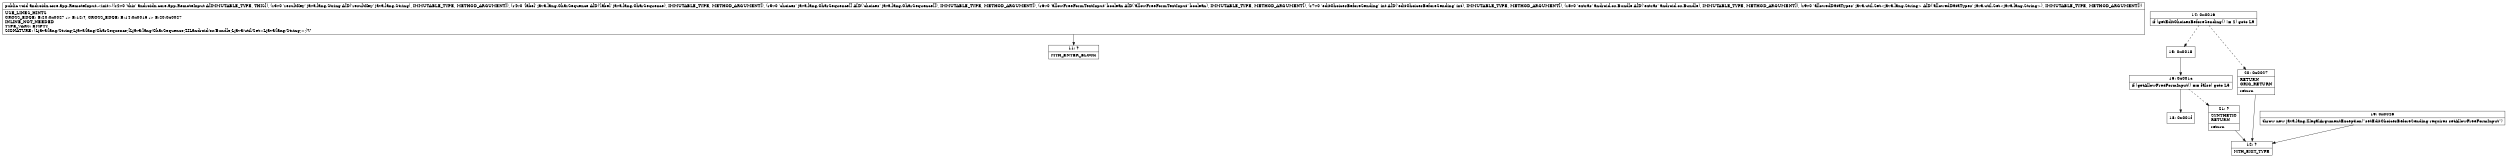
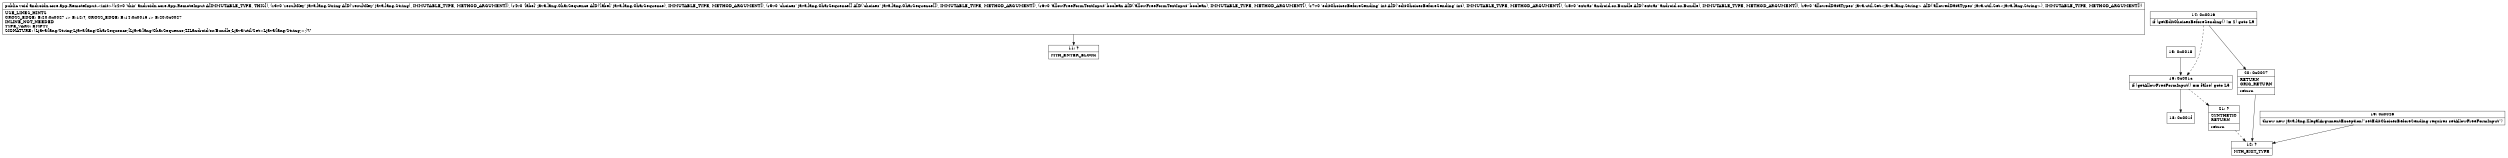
edge "14: 0x0016" -> "15: 0x0018": now "14: 0x0016" -> "16: 0x001c"
edge "14: 0x0016" -> "20: 0x0027": style dashed -> solid
edge "21: ?" -> "12: ?": style solid -> dashed
